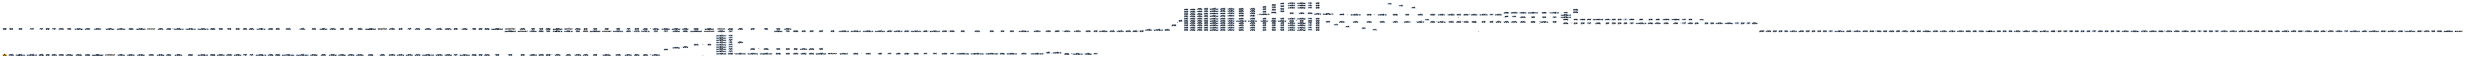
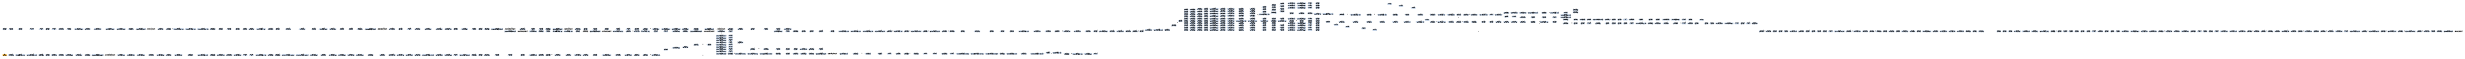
node "0x0040acbf popl %ecx": removed
node "0x00403583 addl $0xfffffff8<UINT8>, %esp": removed
